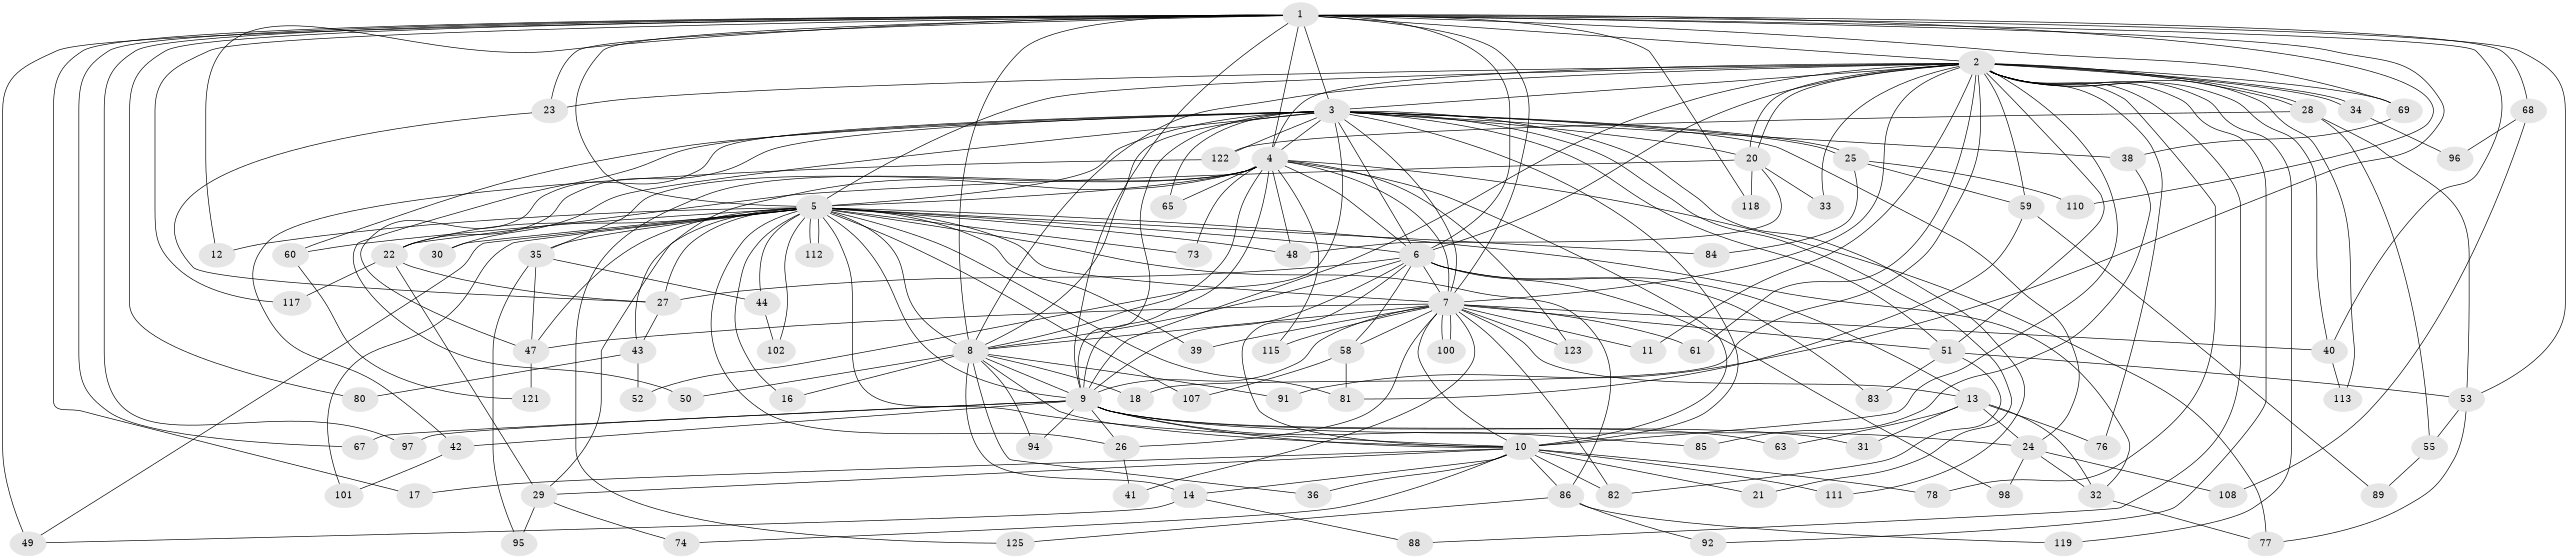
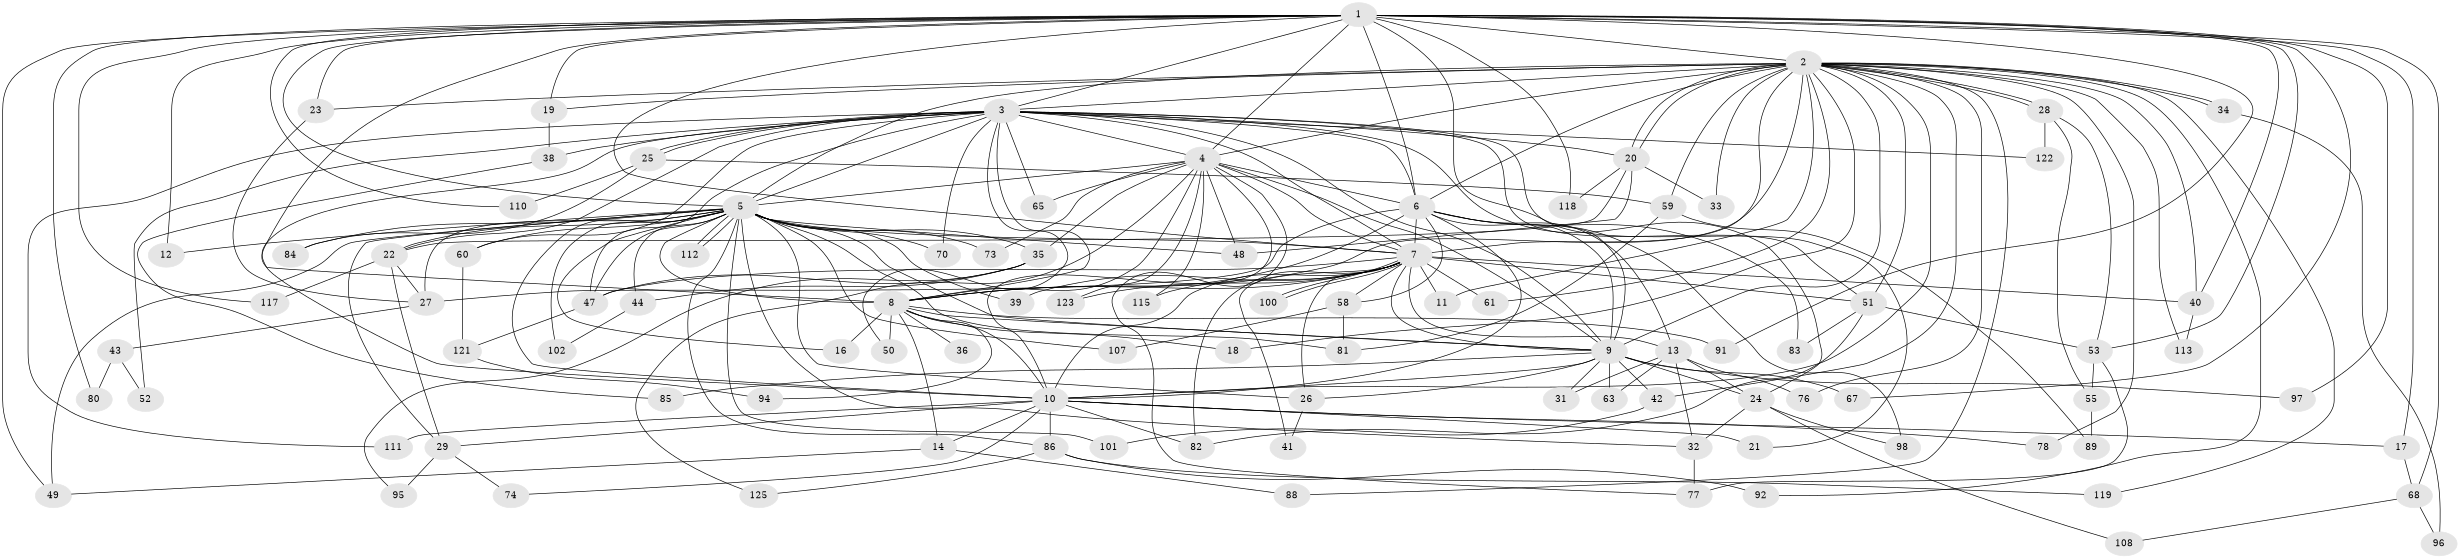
node "69": label "69" -> "19"
edge "4" -- "43": removed
edge "122" -- "42": now "2" -- "42"
edge "5" -- "6": removed
node "30": label "30" -> "70"
edge "9" -- "94": now "121" -- "94"
edge "17" -- "68": added
edge "10" -- "36": removed
